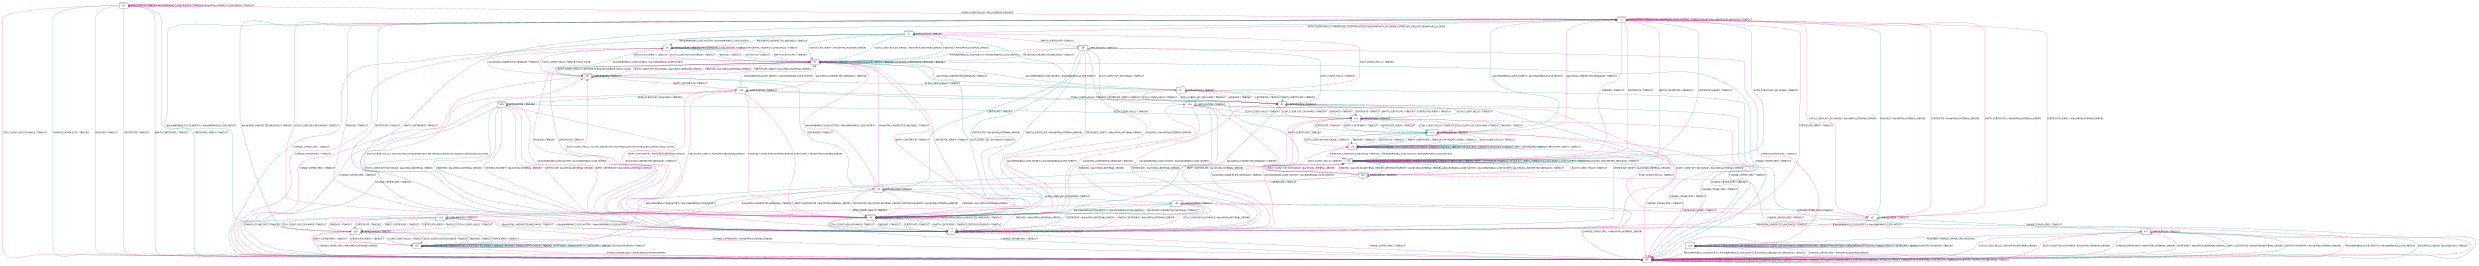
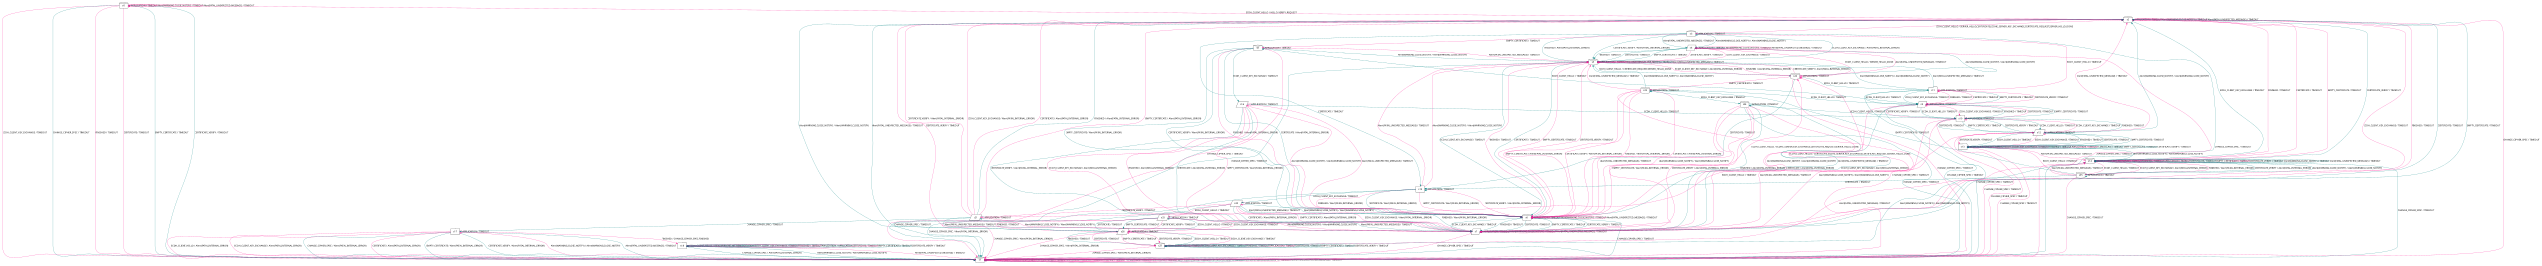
edge "s4" -> "s22": color teal -> deeppink
node "s23": shape parallelogram -> cylinder
edge "s19" -> "s3": reversed
edge "s17" -> "s18": color teal -> deeppink
edge "s2" -> "s1": added, label "CHANGE_CIPHER_SPEC / TIMEOUT"
